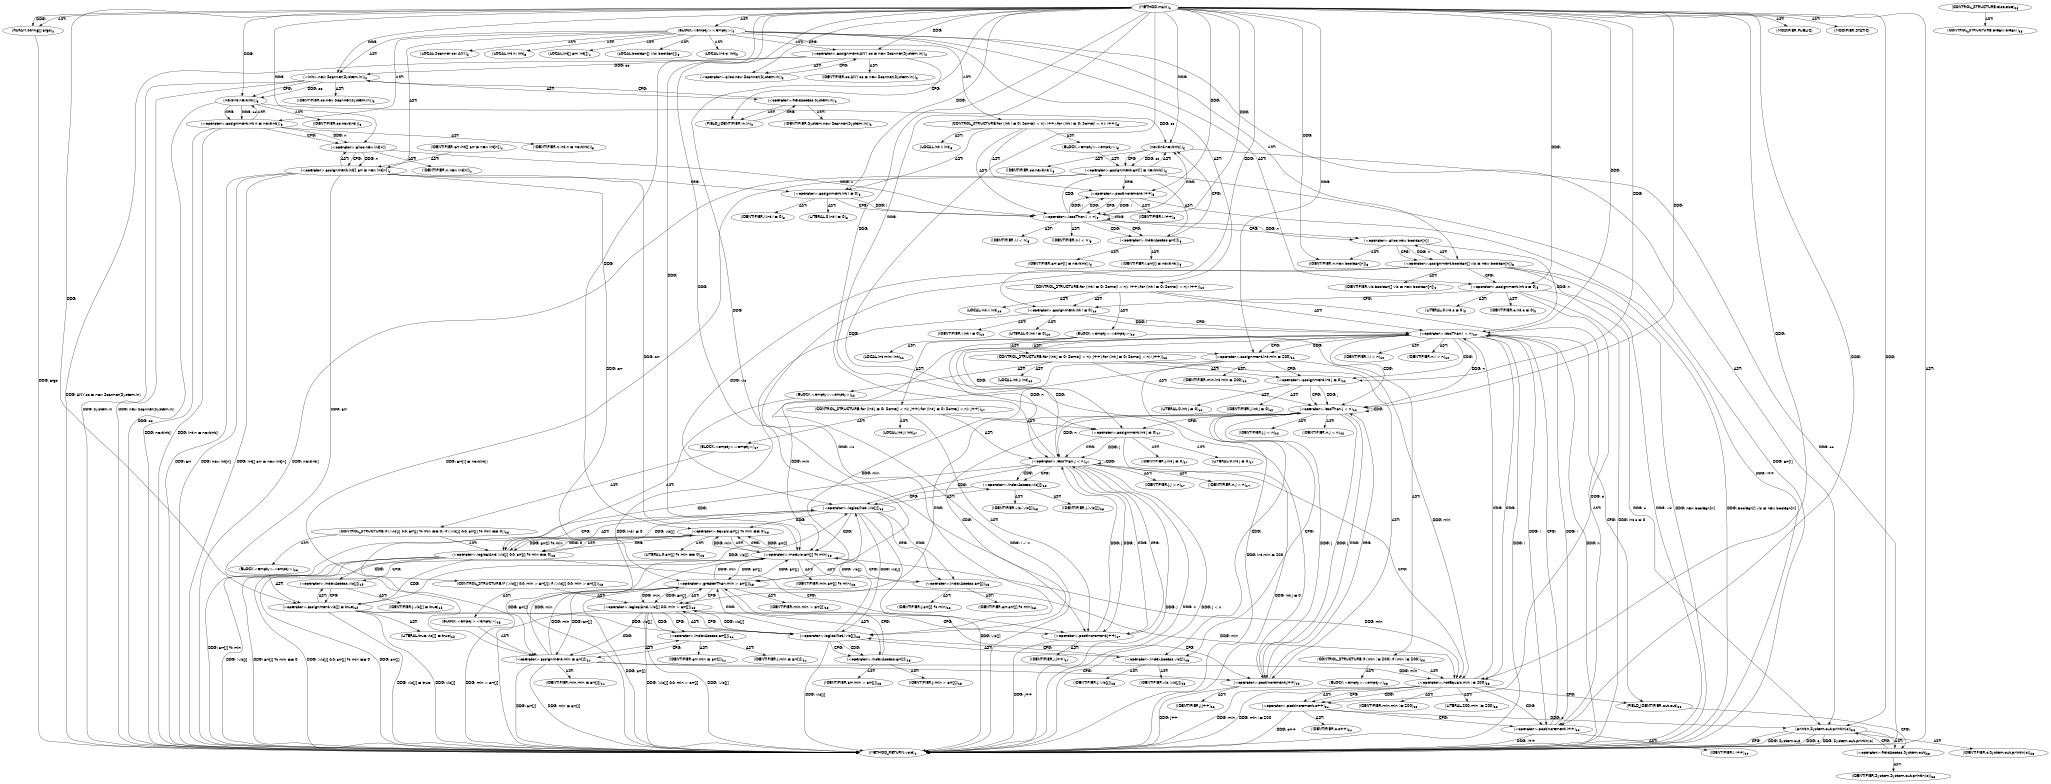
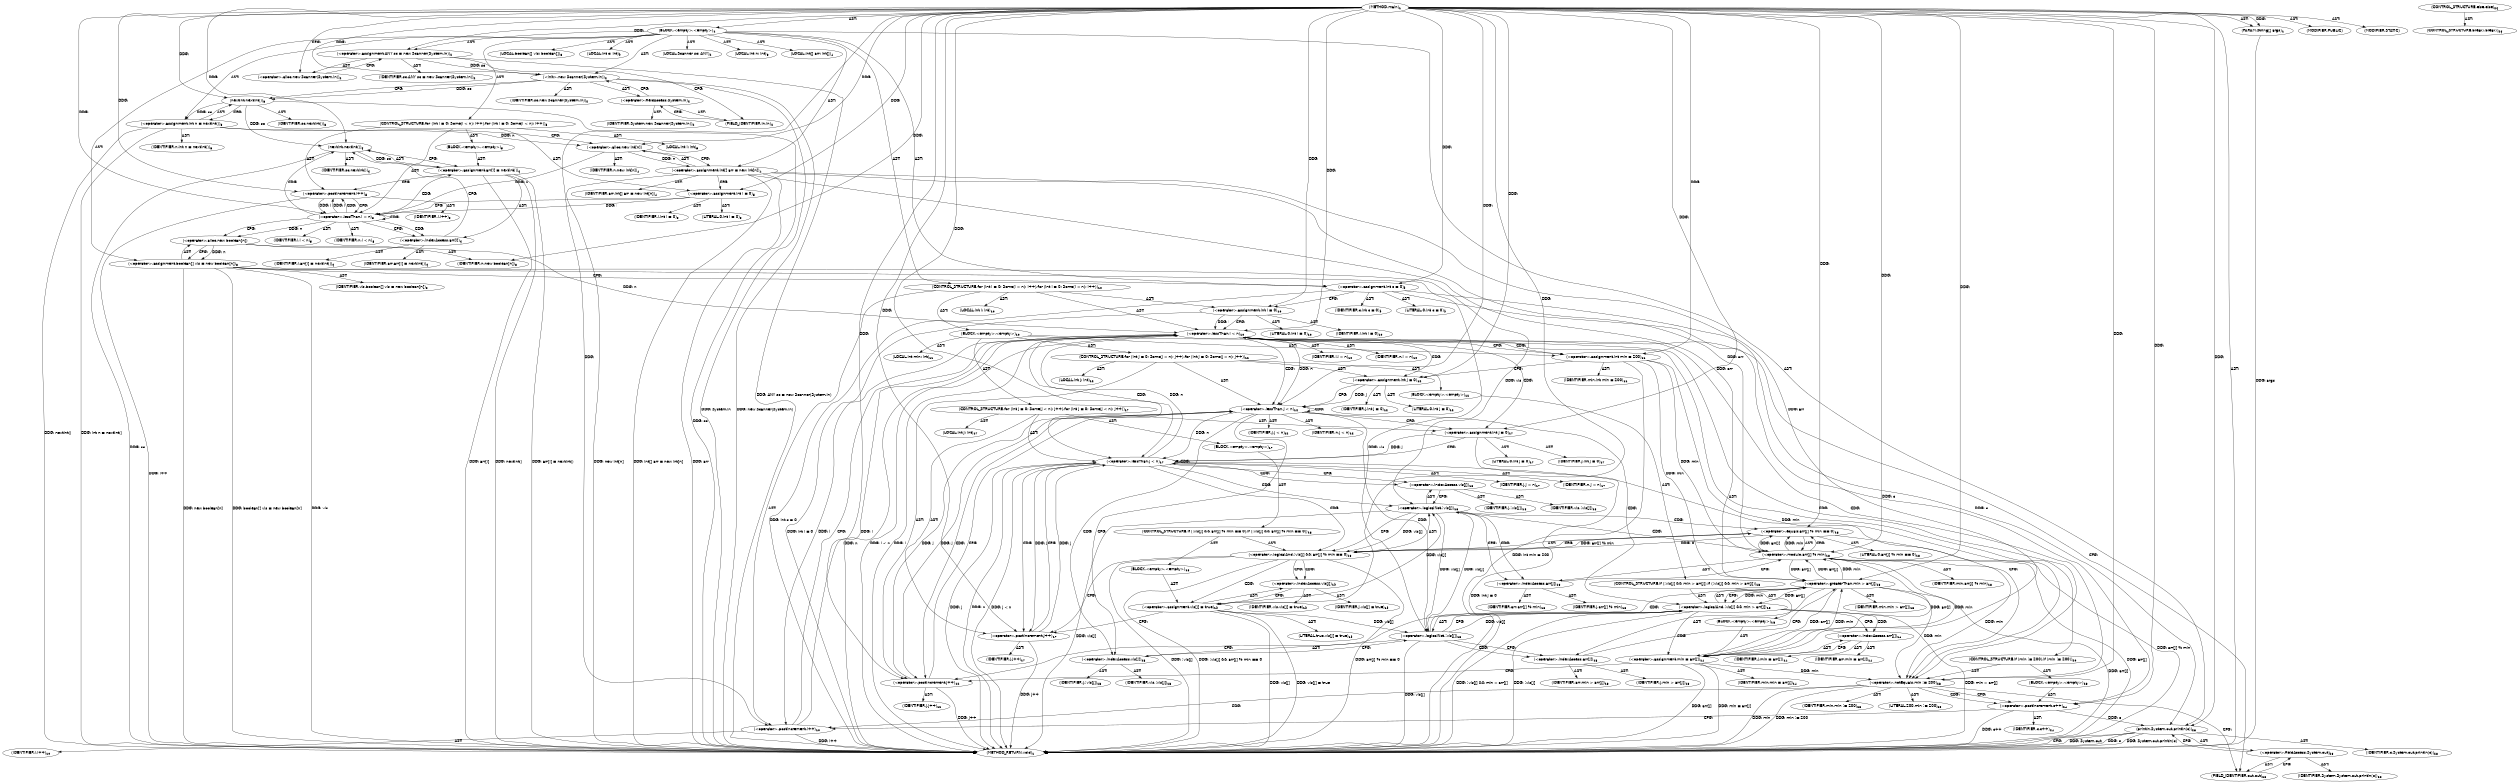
edge "(METHOD,main)" -> "(<operator>.postIncrement,c++)": added, label "DDG:"
edge "(IDENTIFIER,arr,int[] arr = new int[n])" -> "(<operator>.assignment,int[] arr = new int[n])": reversed
node "(IDENTIFIER,vis,vis[j] = true)": added
edge "(<operator>.fieldAccess,System.out)" -> "(FIELD_IDENTIFIER,out,out)": added, label "AST:"
